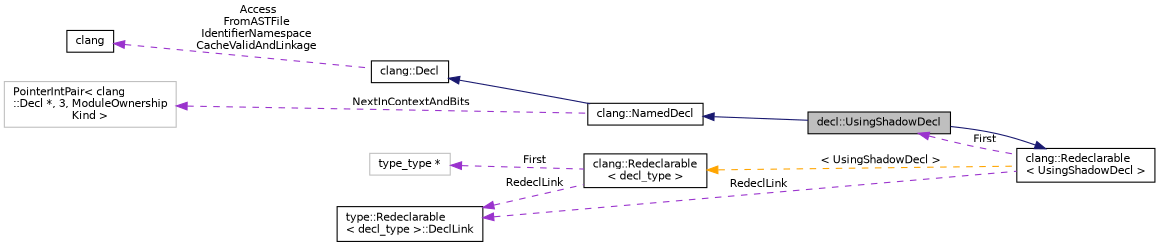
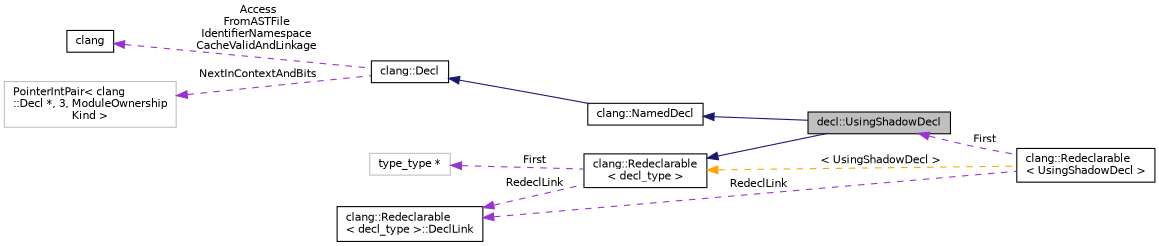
edge "clang::NamedDecl" -> "PointerIntPair< clang ::Decl *, 3, ModuleOwnership Kind >": now "clang::Decl" -> "PointerIntPair< clang ::Decl *, 3, ModuleOwnership Kind >"
edge "decl::UsingShadowDecl" -> "clang::Redeclarable < UsingShadowDecl >": now "decl::UsingShadowDecl" -> "clang::Redeclarable < decl_type >"
node "type::Redeclarable < decl_type >::DeclLink": label "type::Redeclarable < decl_type >::DeclLink" -> "clang::Redeclarable < decl_type >::DeclLink"
